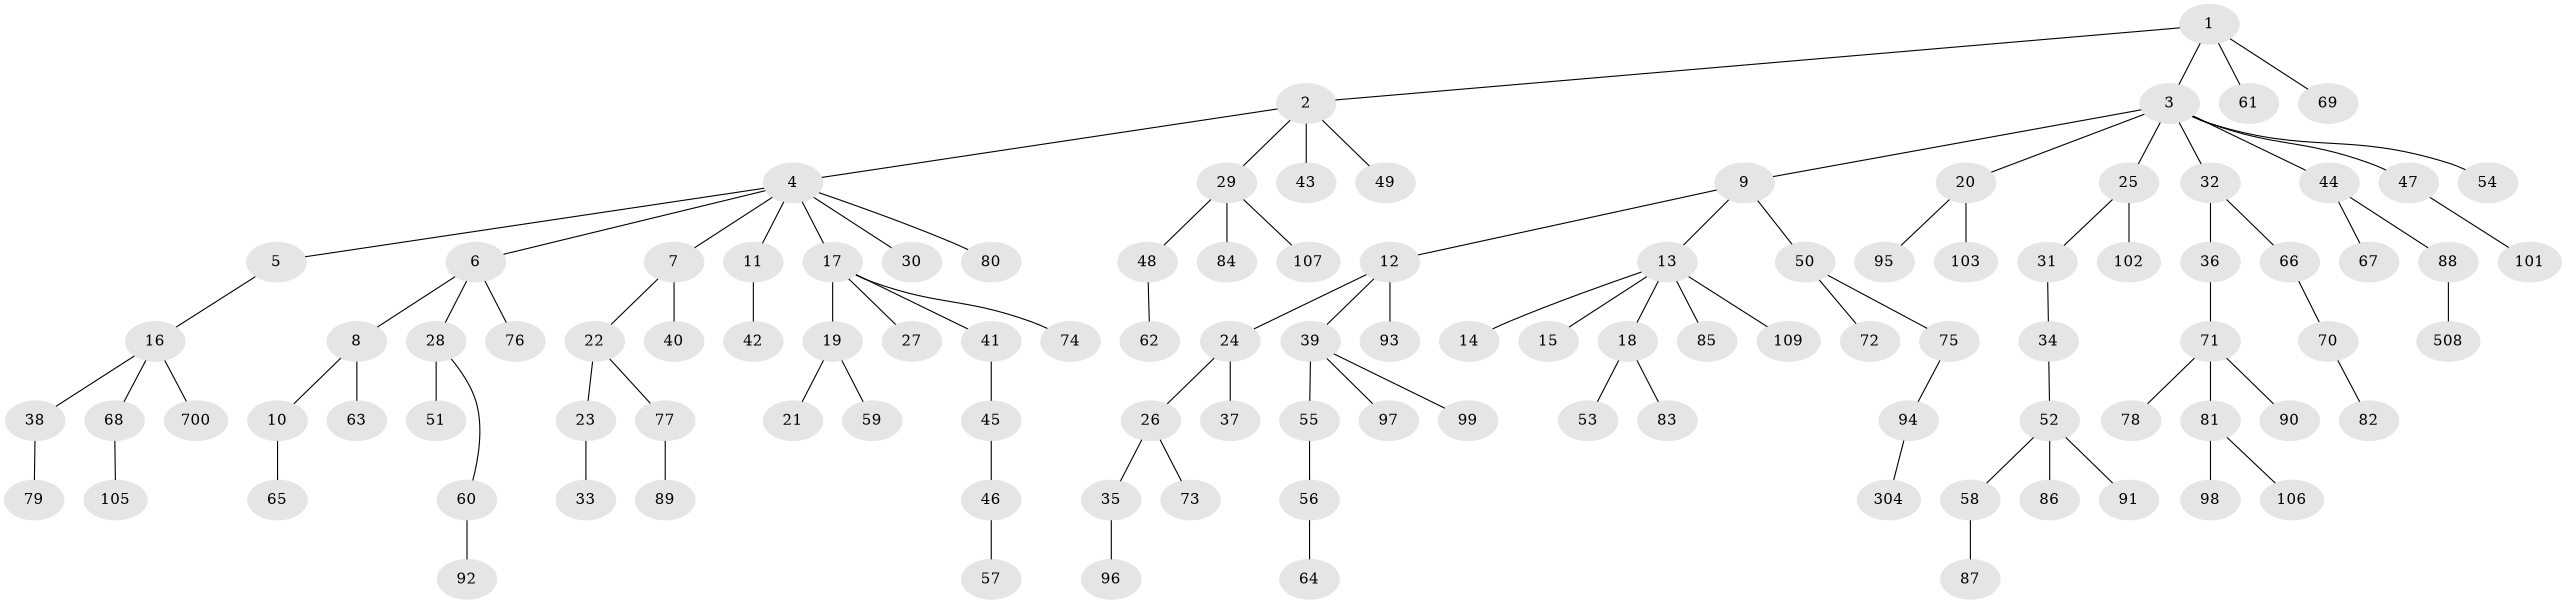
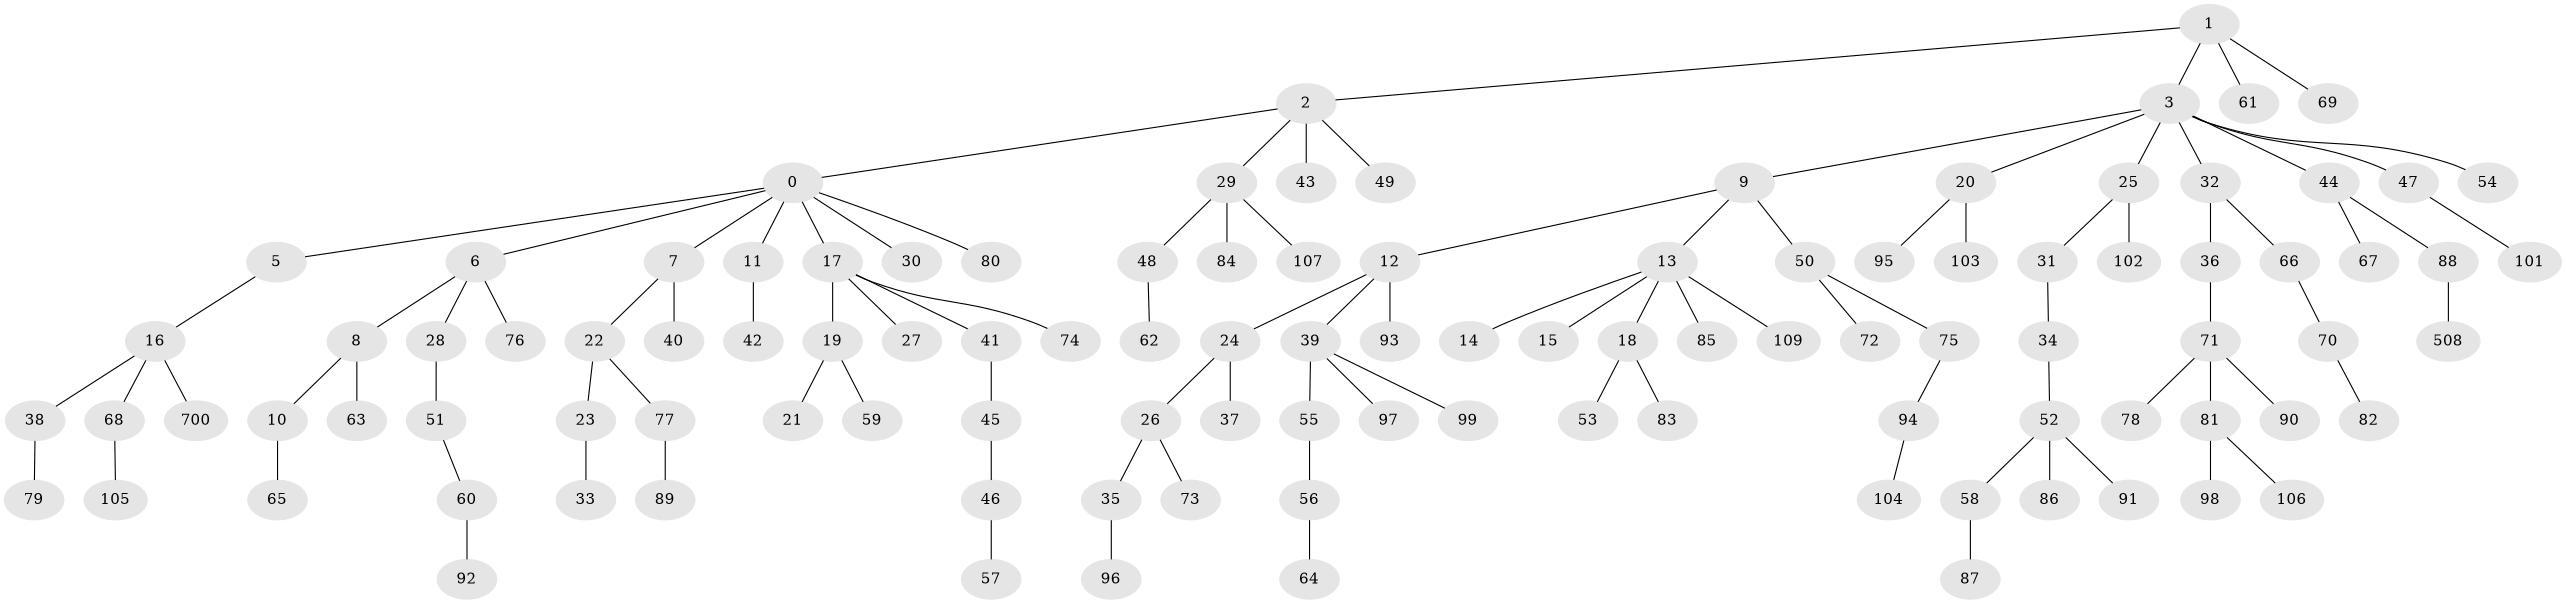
node "4": label "4" -> "0"
edge "28" -- "60": now "51" -- "60"
node "304": label "304" -> "104"
